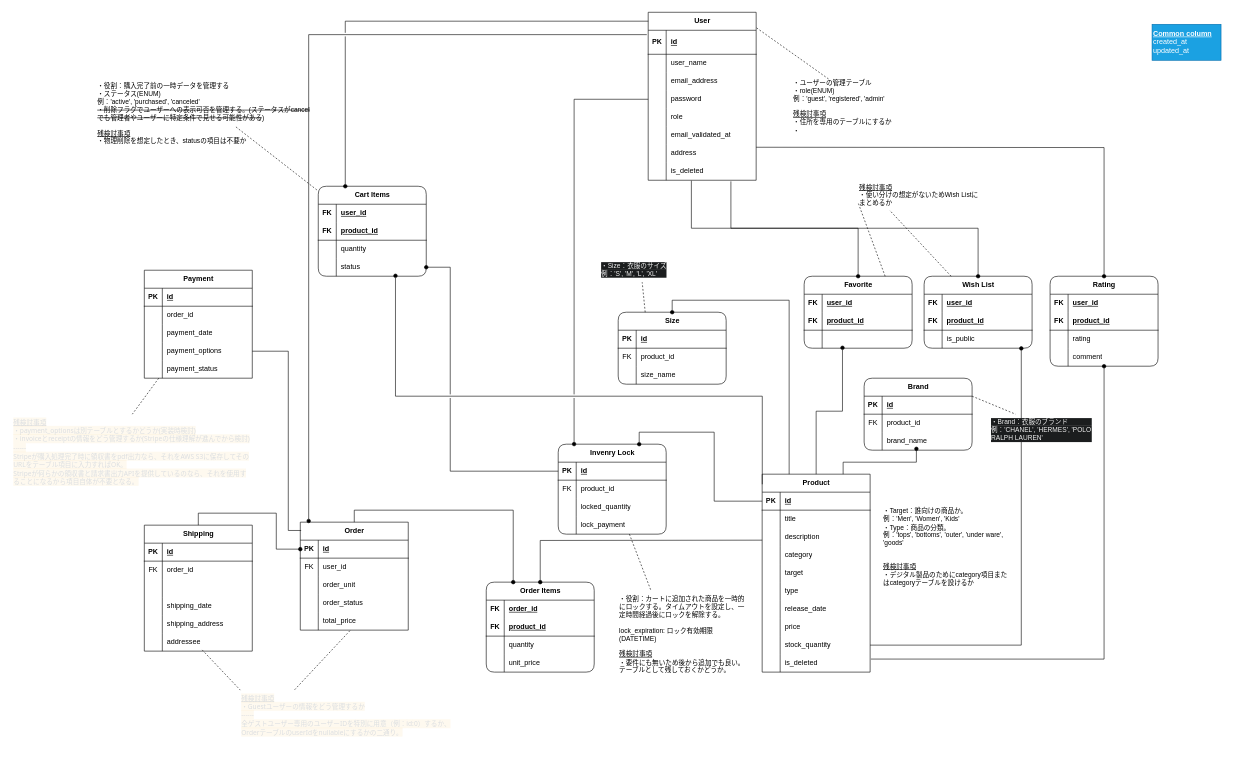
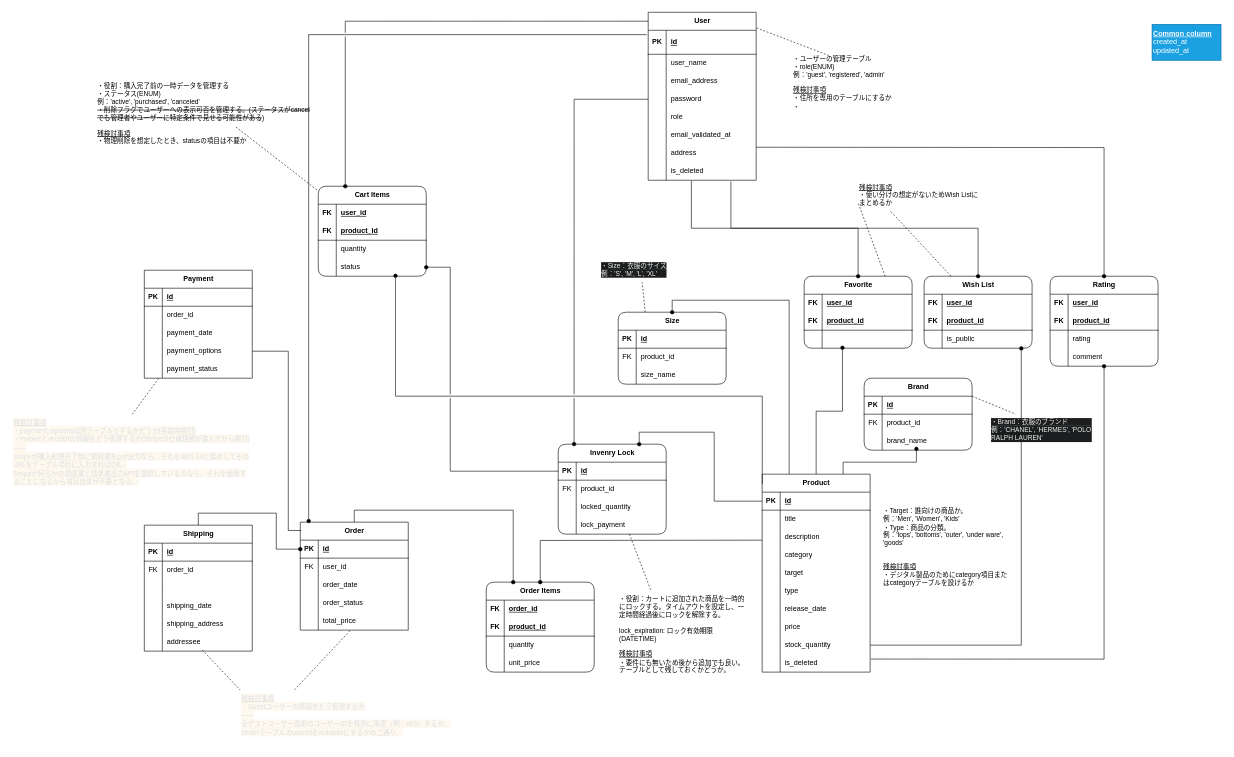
node "・ユーザーの管理テーブル ・role(ENUM) 例：'guest', 'registered', 'admin' 残検討事項 ・住所を専用のテーブルにするか ・created_at, updated_atを各テーブルに追加していくか、全テーブル共通のカラムとしておくか": moved (882, 111) -> (882, 87)
node "order_unit": label "order_unit" -> "order_date"
